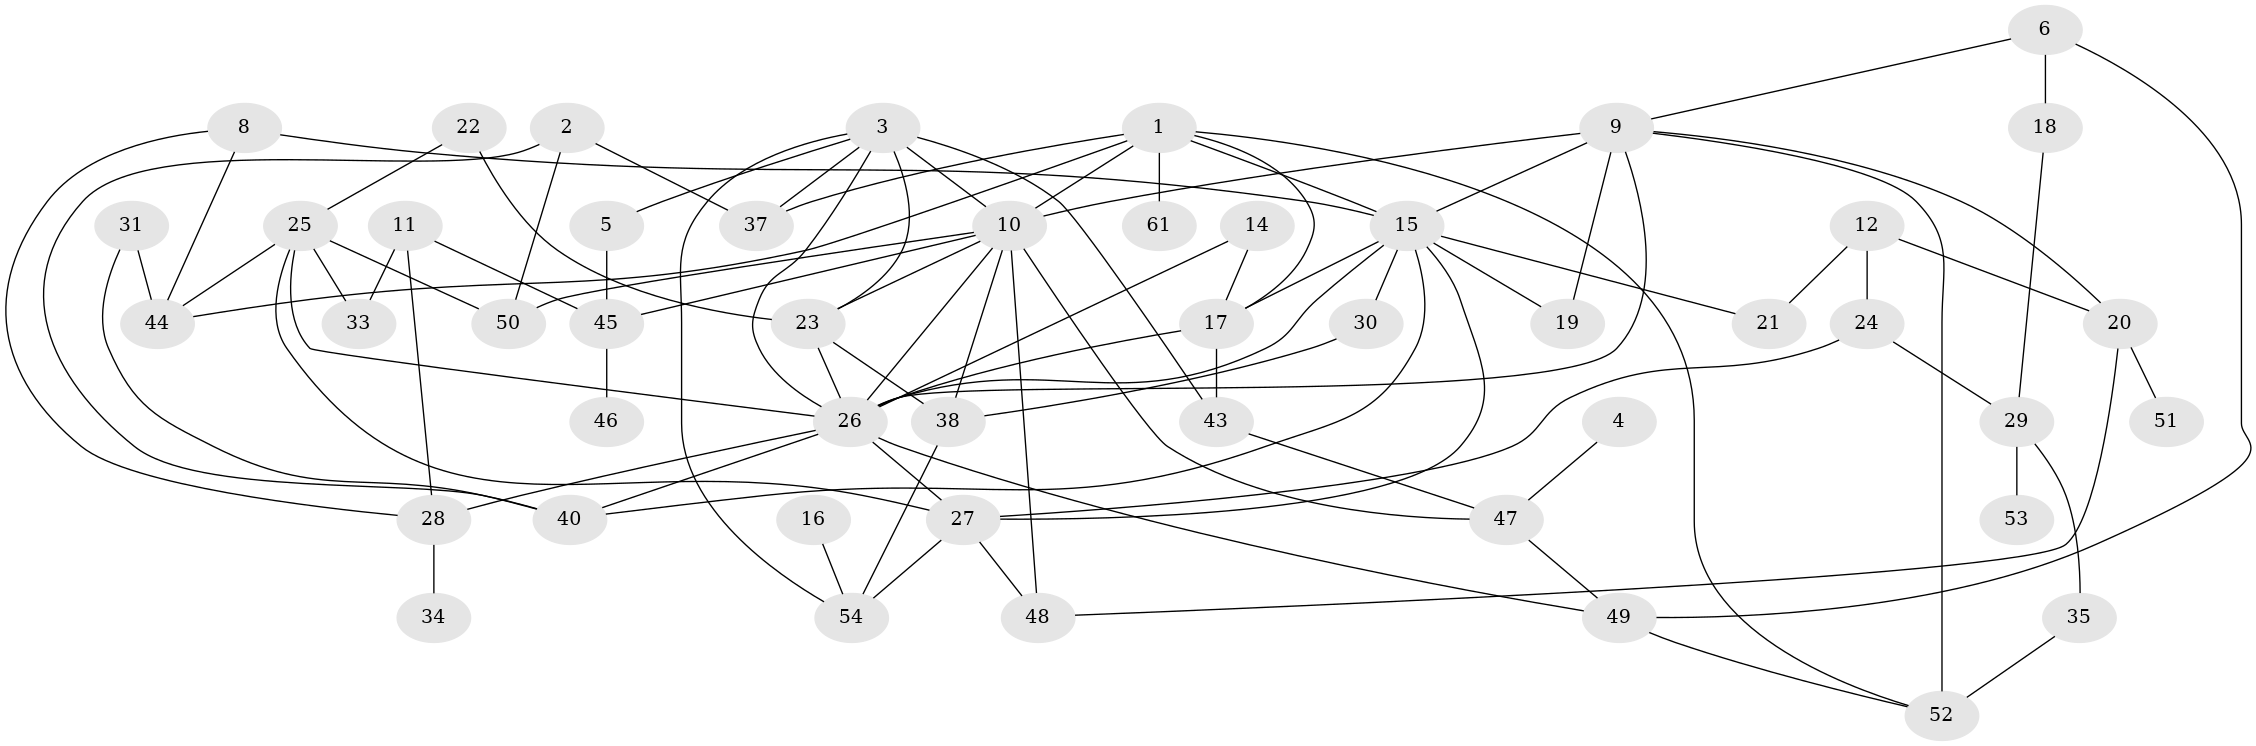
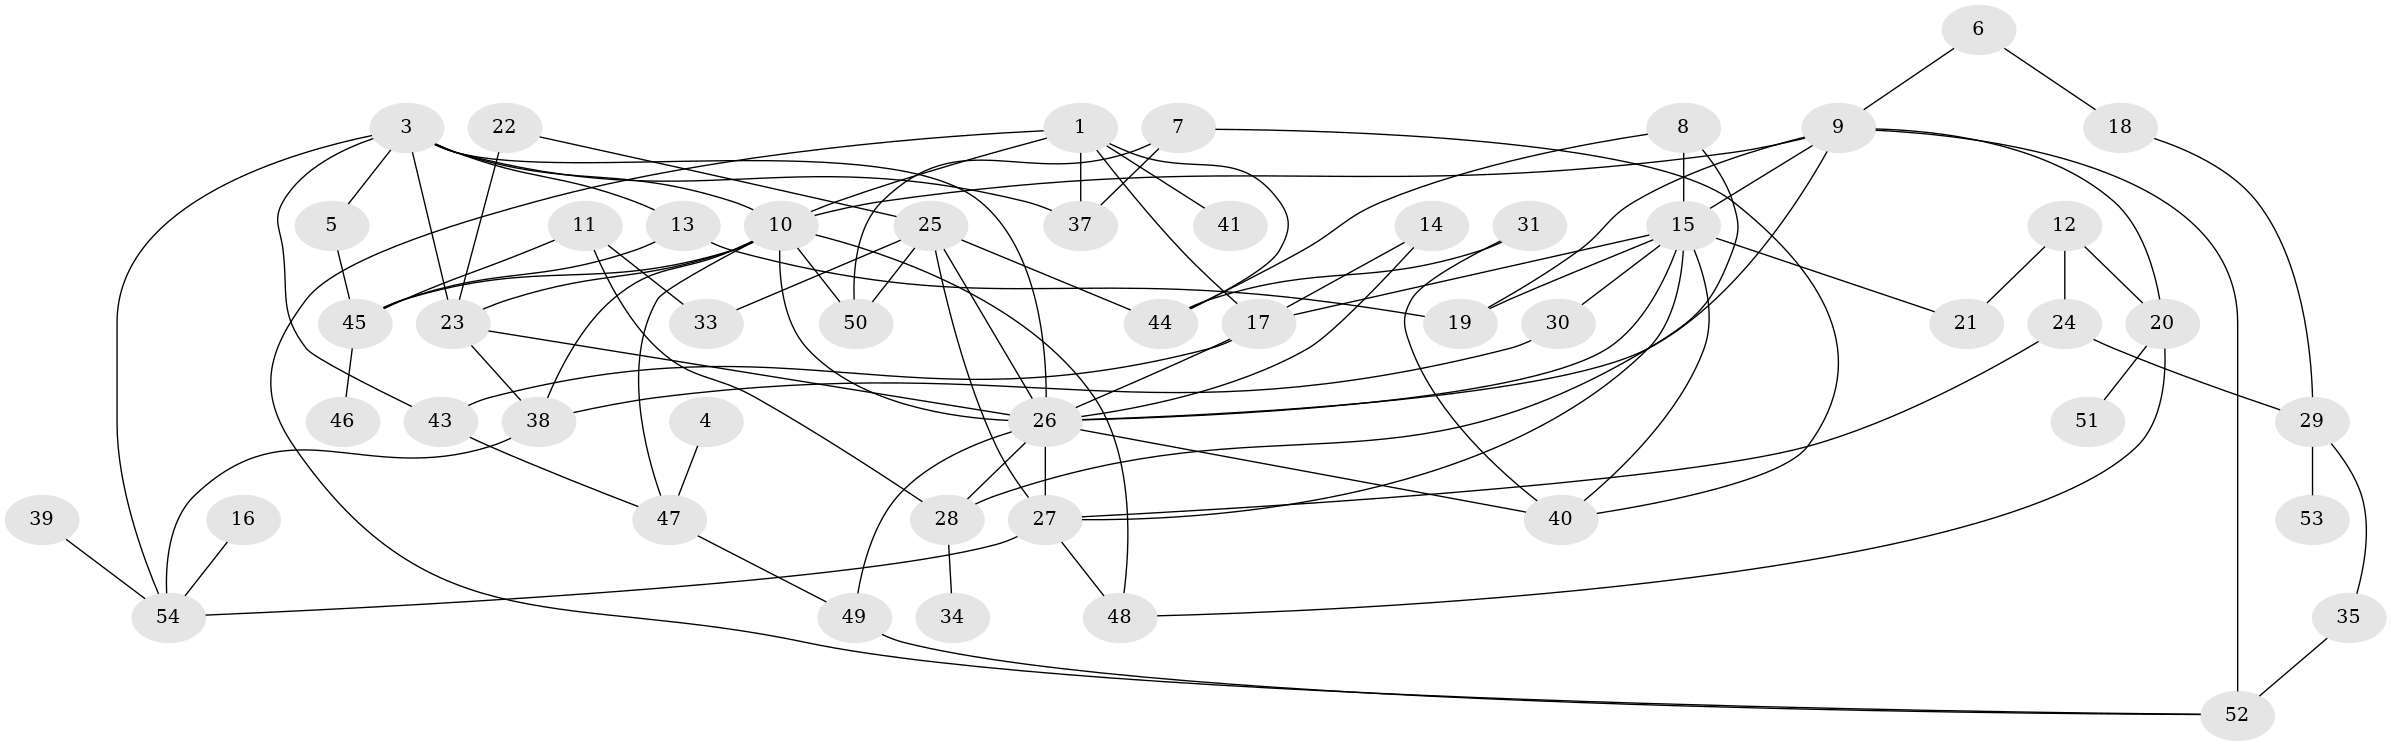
node "2": label "2" -> "7"
edge "1" -- "15": removed
node "13": added
node "61": label "61" -> "41"
edge "6" -- "49": removed
node "39": added
